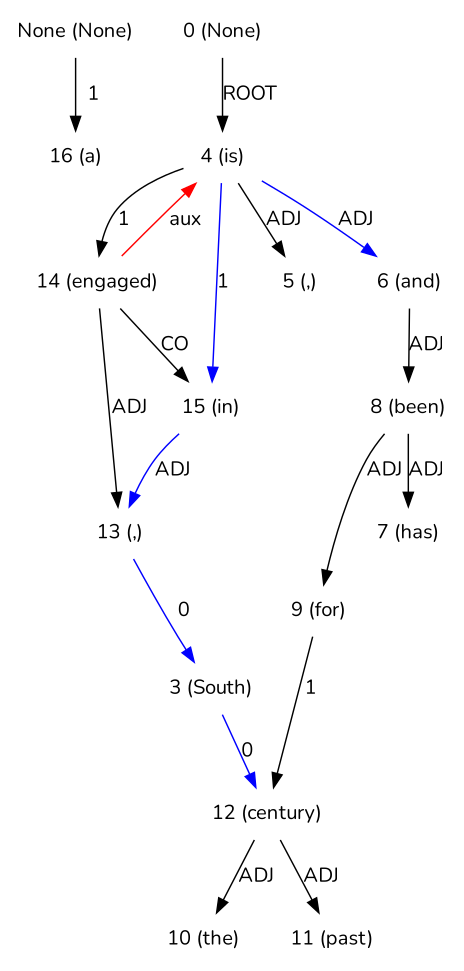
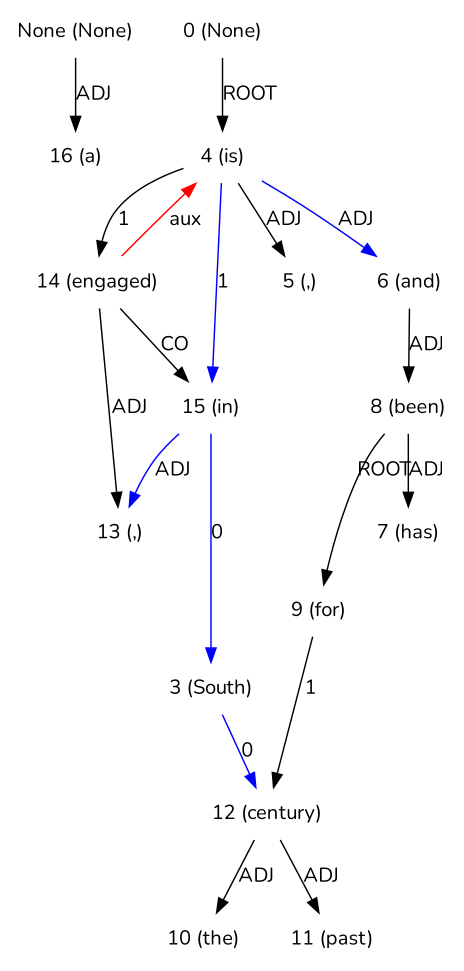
edge "None (None)" -> "16 (a)": label "1" -> "ADJ"
edge "8 (been)" -> "9 (for)": label "ADJ" -> "ROOT"
edge "13 (,)" -> "3 (South)": now "15 (in)" -> "3 (South)"
